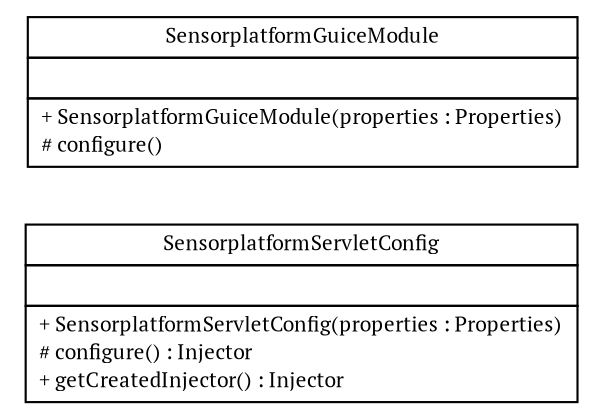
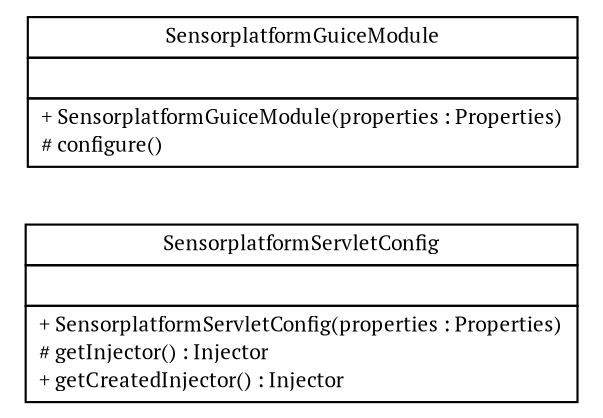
node "SensorplatformServletConfig": text "# configure() : Injector" -> "# getInjector() : Injector"
